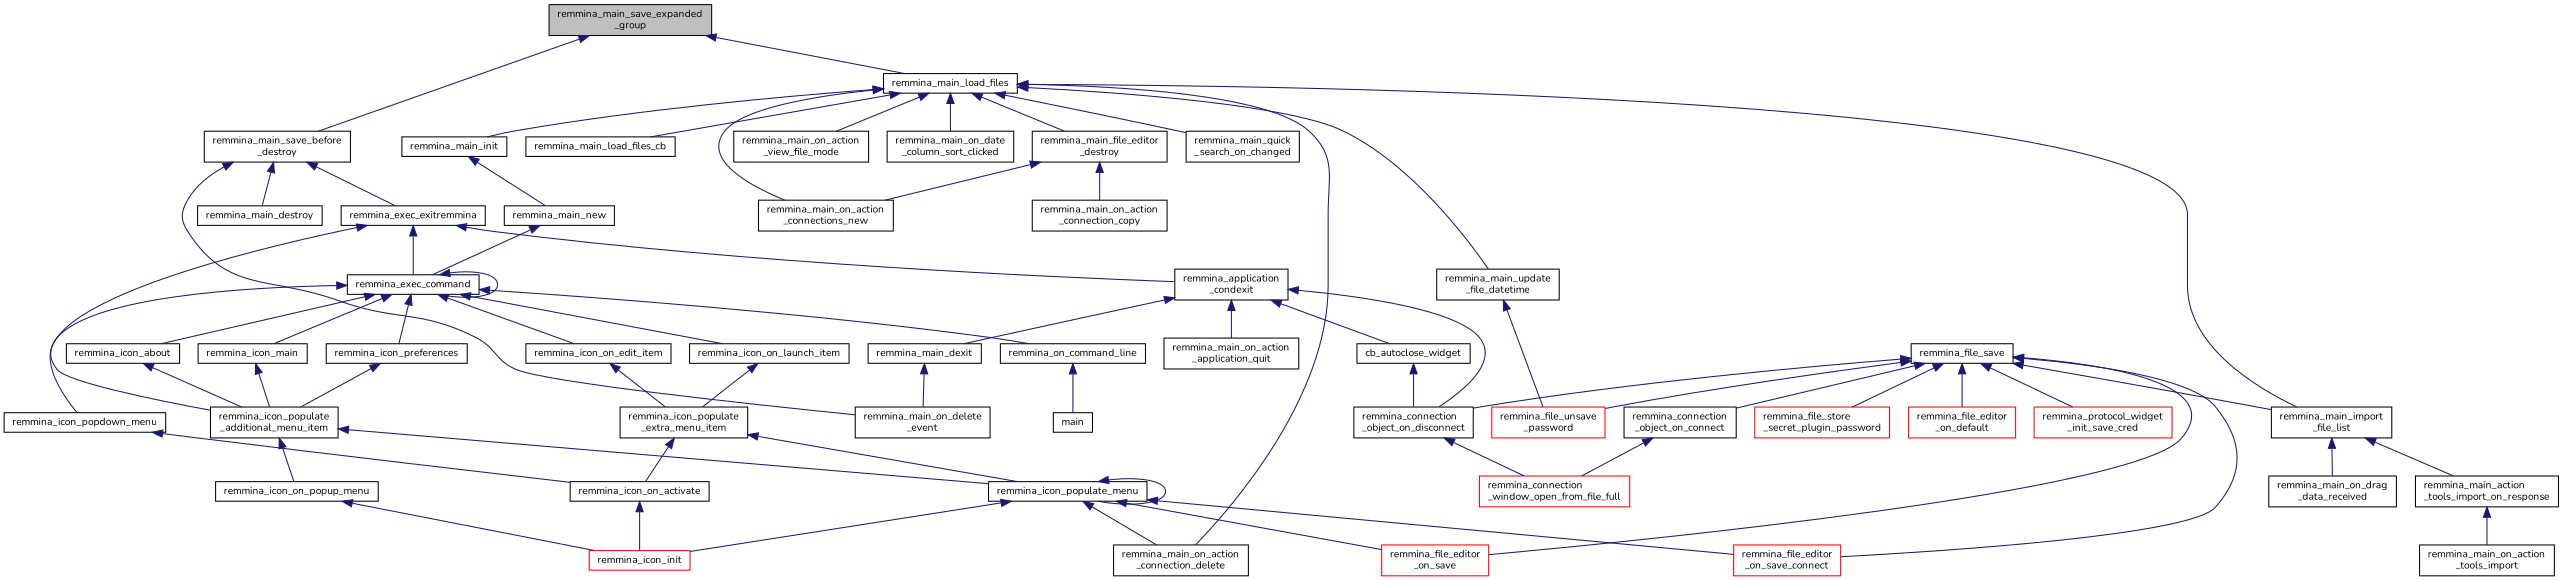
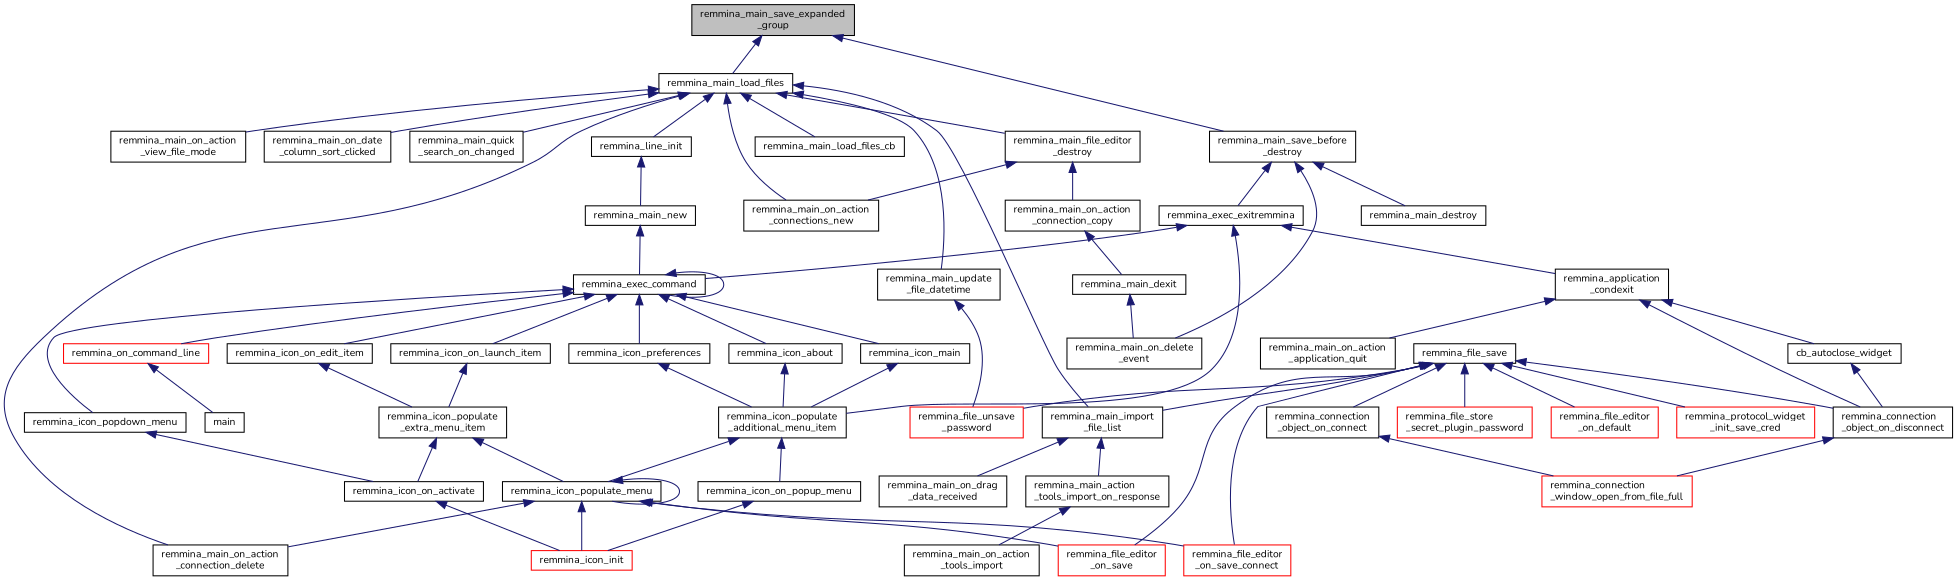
node "remmina_main_init": label "remmina_main_init" -> "remmina_line_init"
edge "remmina_main_dexit" -> "remmina_application _condexit": now "remmina_main_dexit" -> "remmina_main_on_action _connection_copy"
node "remmina_on_command_line": color black -> red
